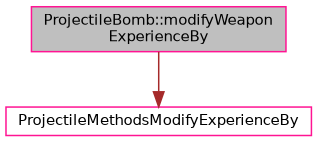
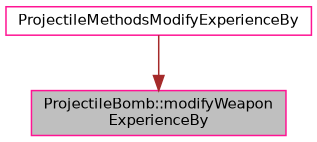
edge "ProjectileBomb::modifyWeapon ExperienceBy" -> "ProjectileMethodsModifyExperienceBy": reversed
